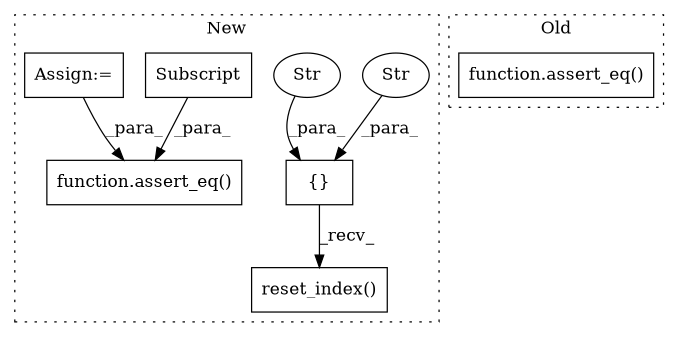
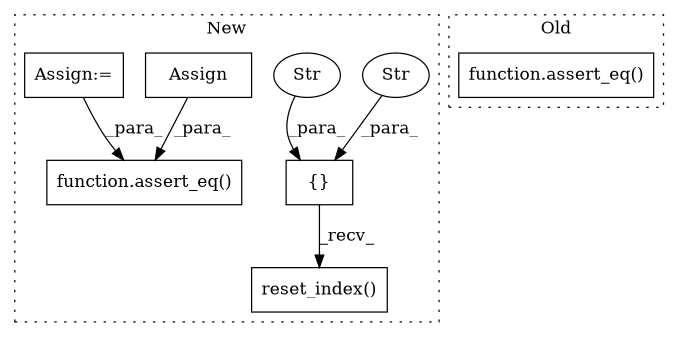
node "Subscript": label "Subscript" -> "Assign"
